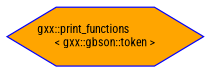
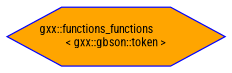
node "gxx::print_functions < gxx::gbson::token >": label "gxx::print_functions < gxx::gbson::token >" -> "gxx::functions_functions < gxx::gbson::token >"
